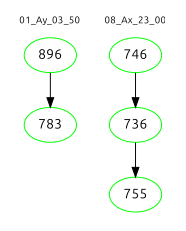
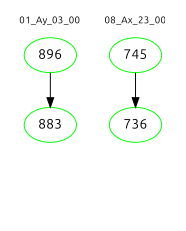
cluster "01_Ay_03_50": label "01_Ay_03_50" -> "01_Ay_03_00"
node "746": label "746" -> "745"
node "783": label "783" -> "883"
node "755": removed
